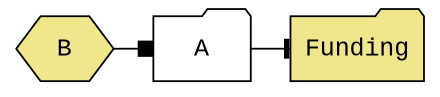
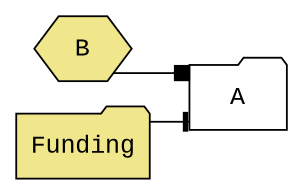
edge "A" -> "Funding": reversed
